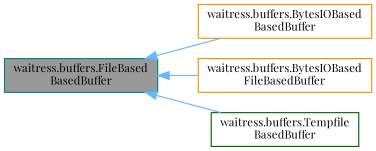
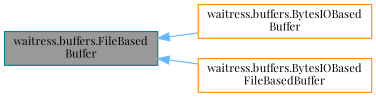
node "waitress.buffers.BytesIOBased BasedBuffer": label "waitress.buffers.BytesIOBased BasedBuffer" -> "waitress.buffers.BytesIOBased Buffer"
node "waitress.buffers.FileBased BasedBuffer": label "waitress.buffers.FileBased BasedBuffer" -> "waitress.buffers.FileBased Buffer"
node "waitress.buffers.Tempfile BasedBuffer": removed
